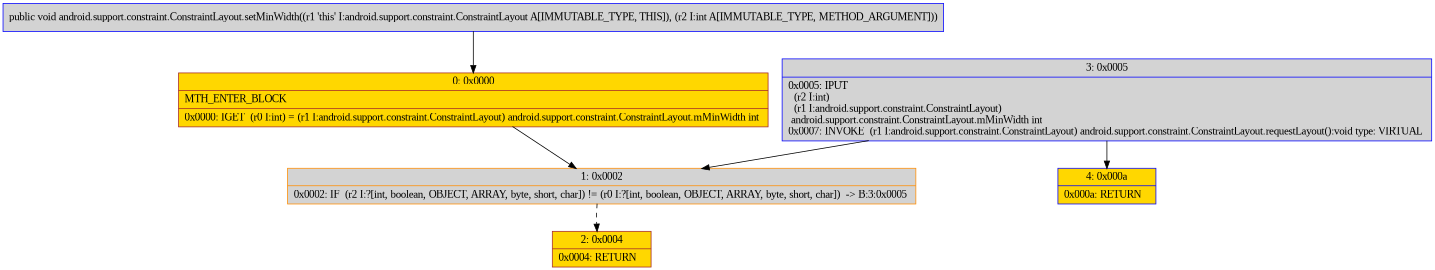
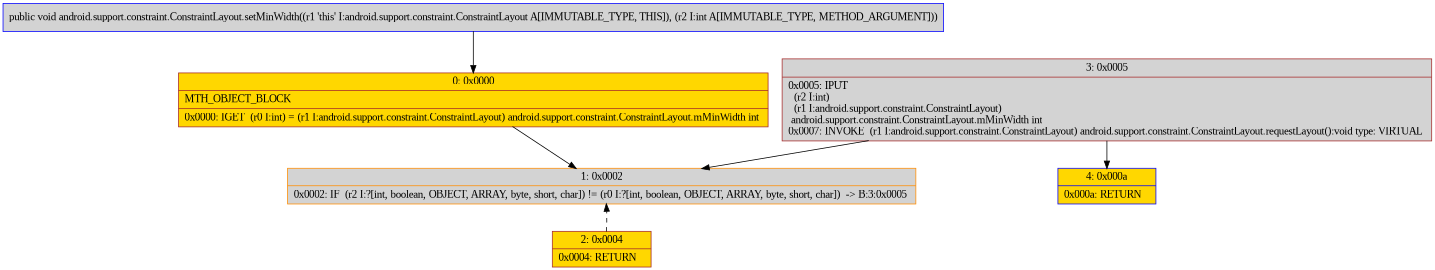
node "0: 0x0000": text "MTH_ENTER_BLOCK" -> "MTH_OBJECT_BLOCK"
node "3: 0x0005": color blue -> brown
edge "1: 0x0002" -> "2: 0x0004": reversed
